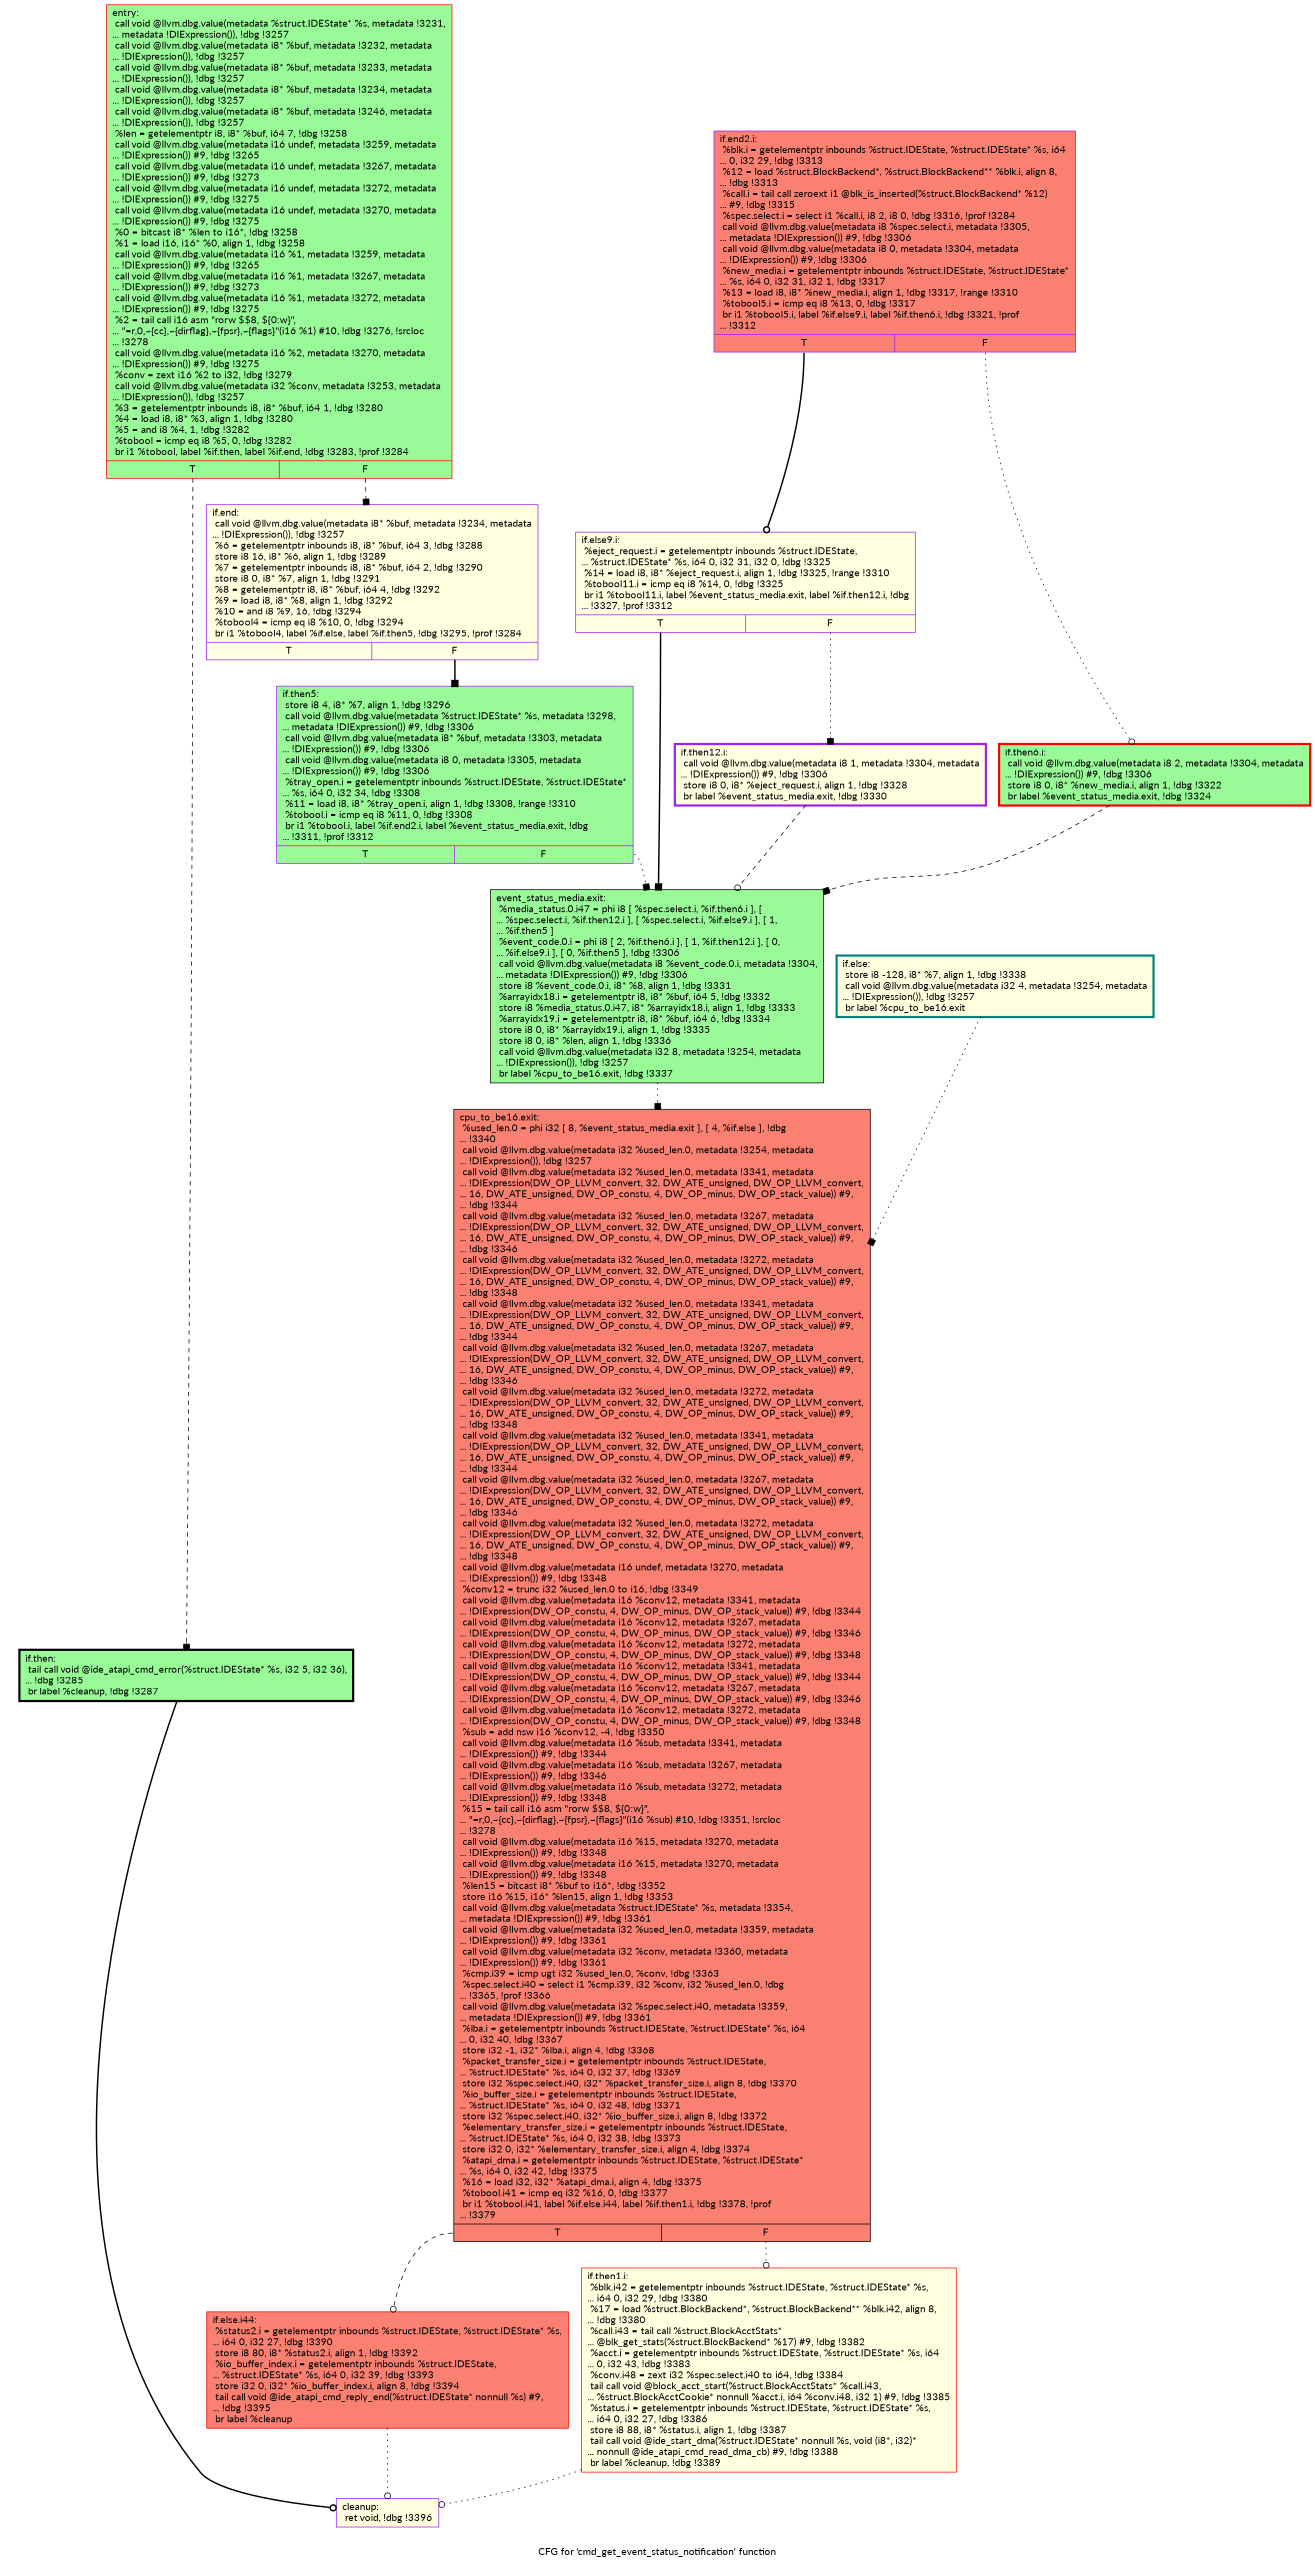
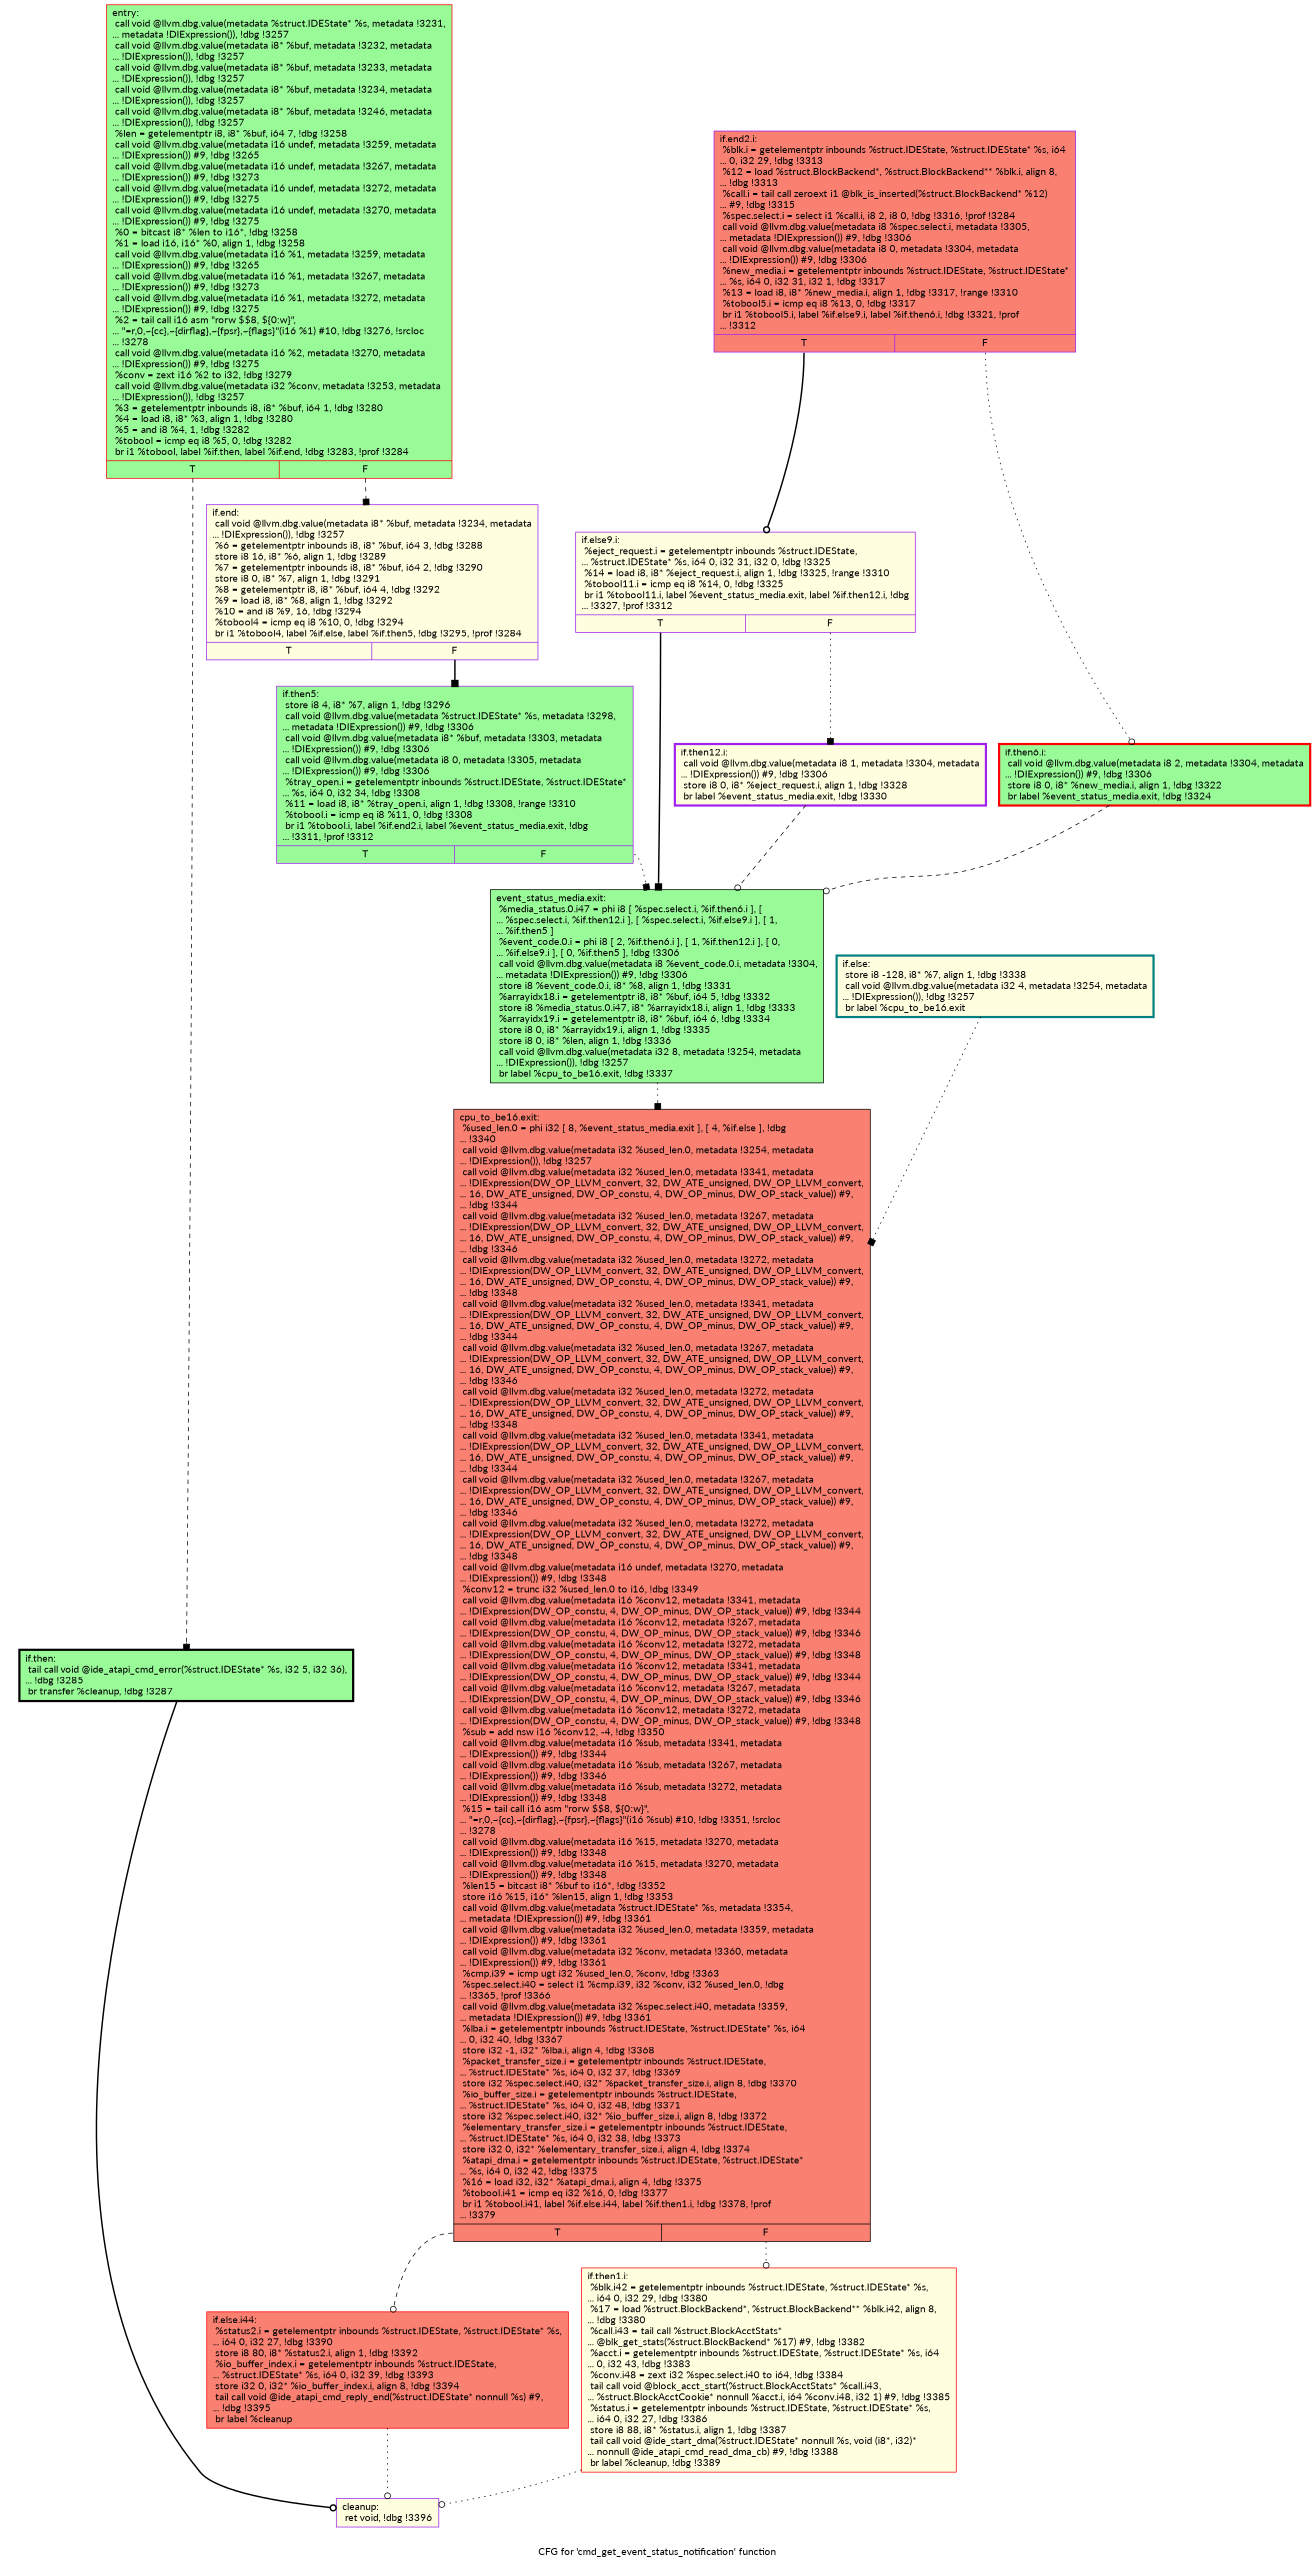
edge "if.then6.i:" -> "event_status_media.exit:": arrowhead box -> odot
node "if.then:": text "br label %cleanup, !dbg !3287" -> "br transfer %cleanup, !dbg !3287"
